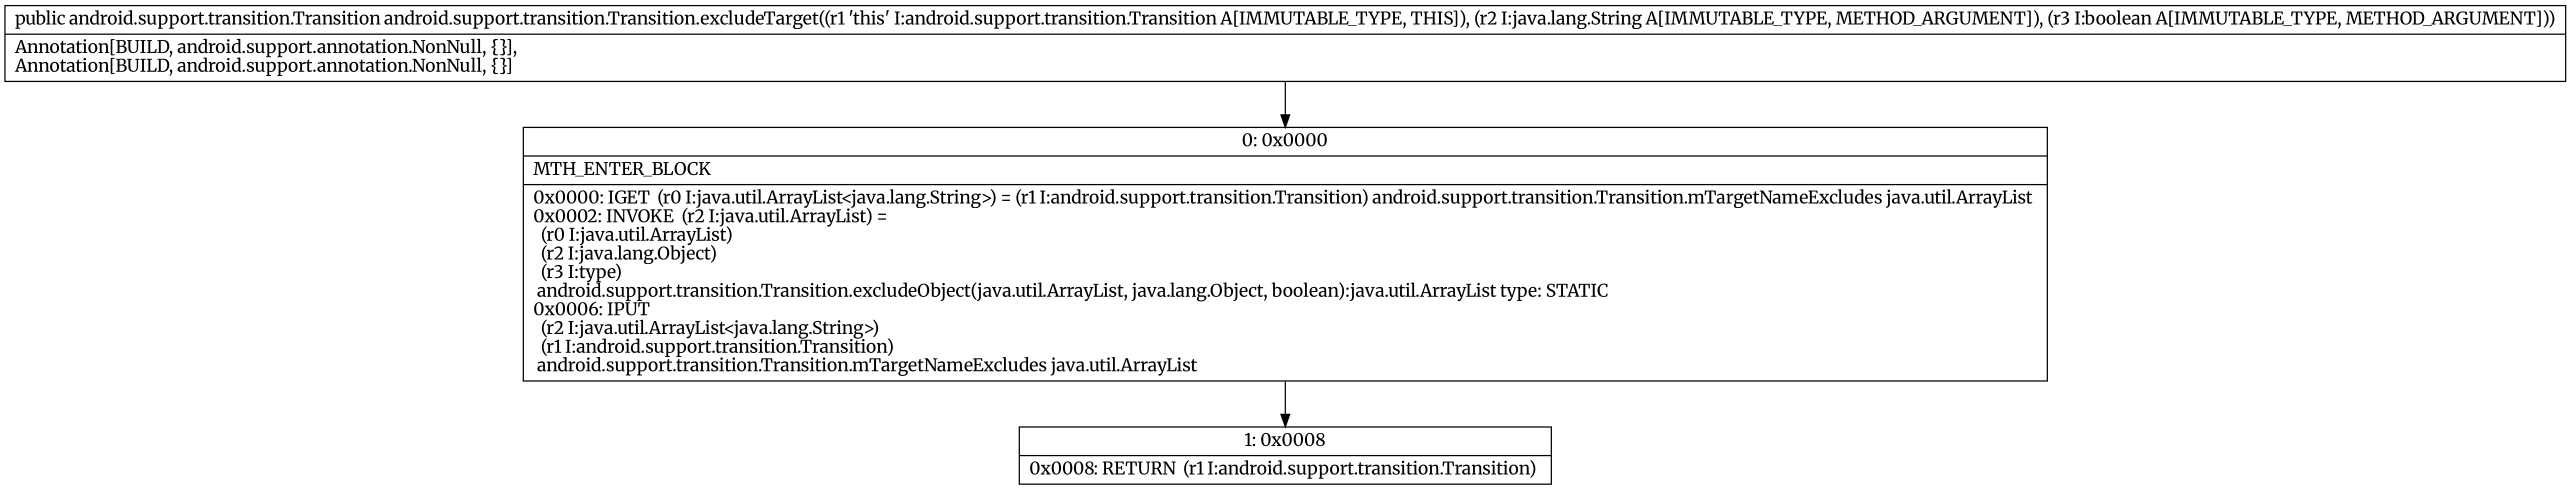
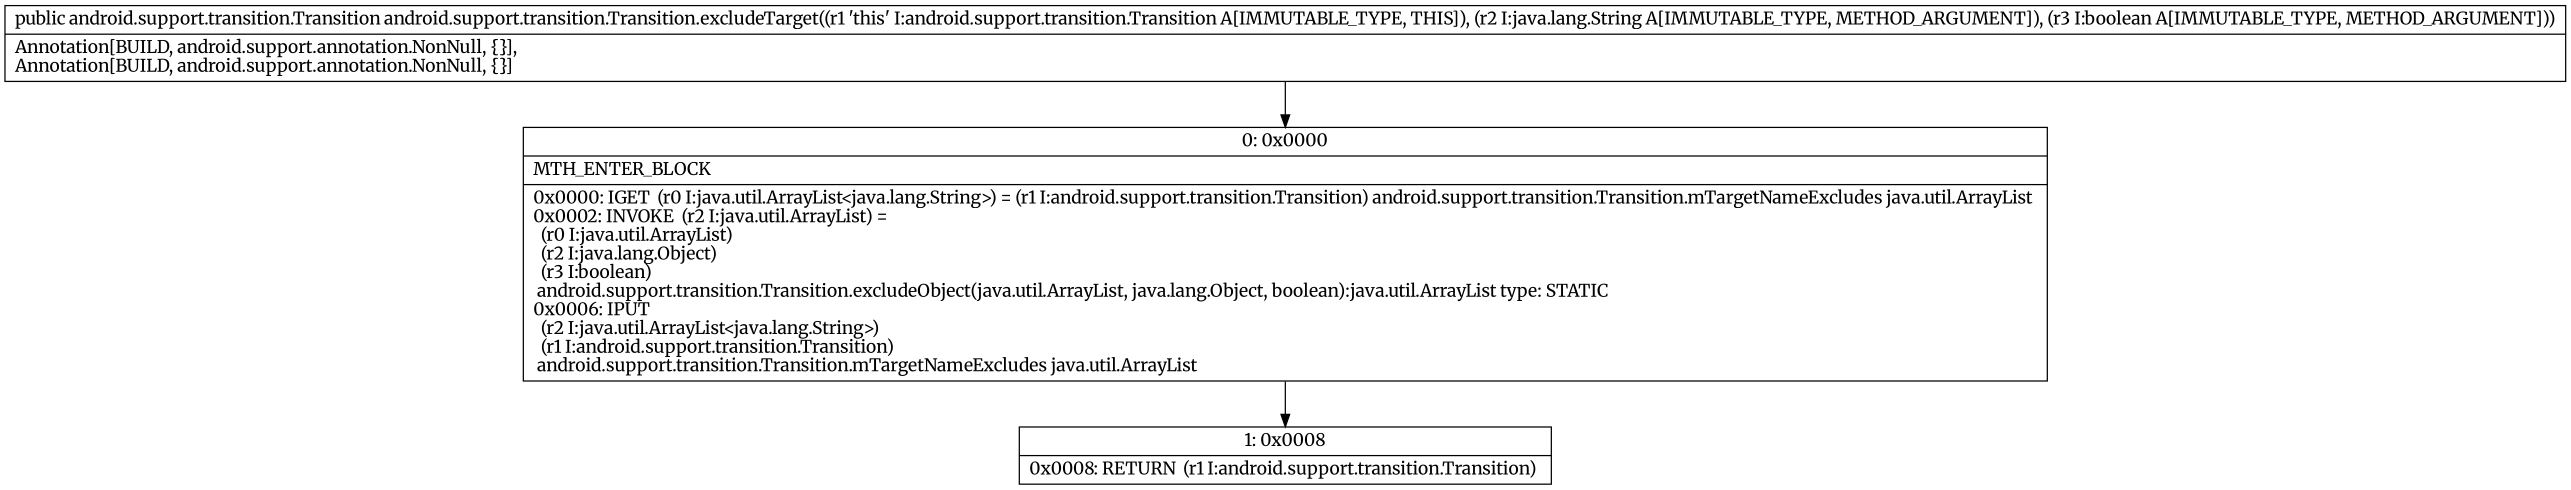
node "0: 0x0000": text "(r3 I:type)" -> "(r3 I:boolean)"
